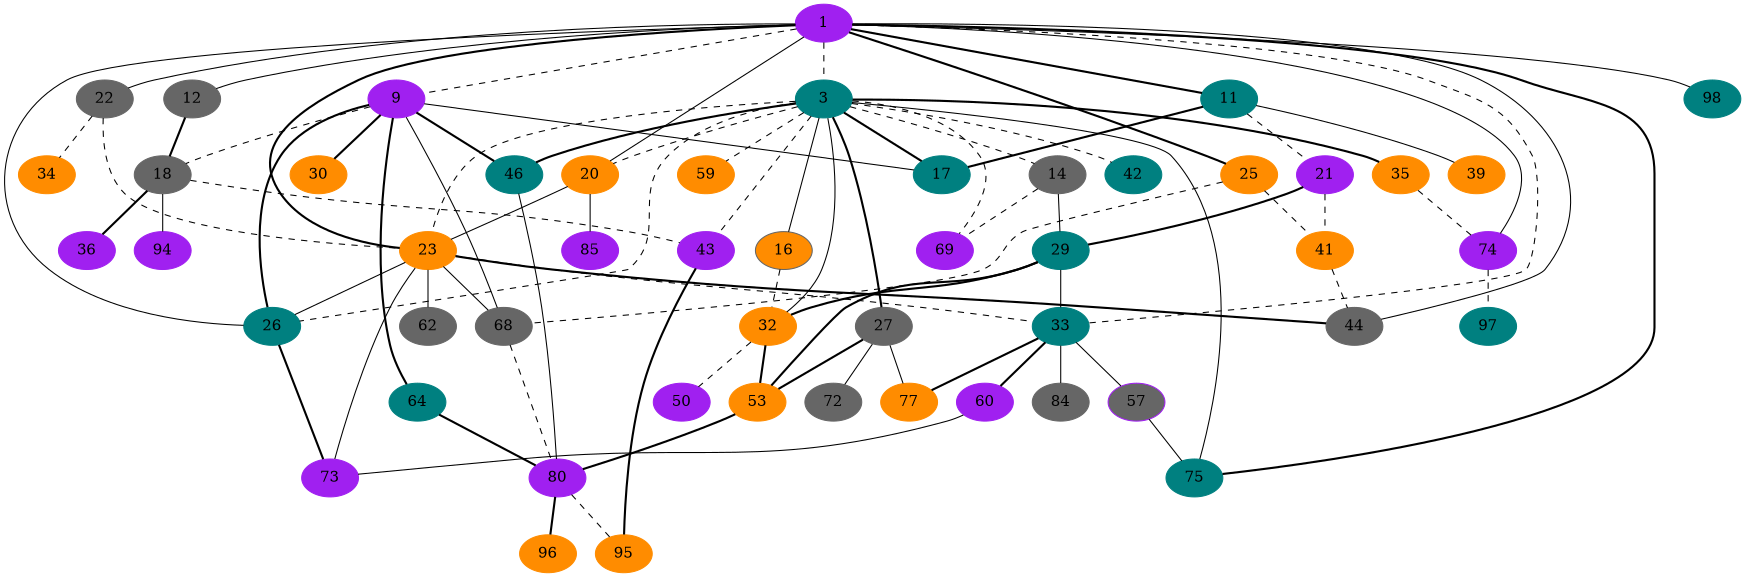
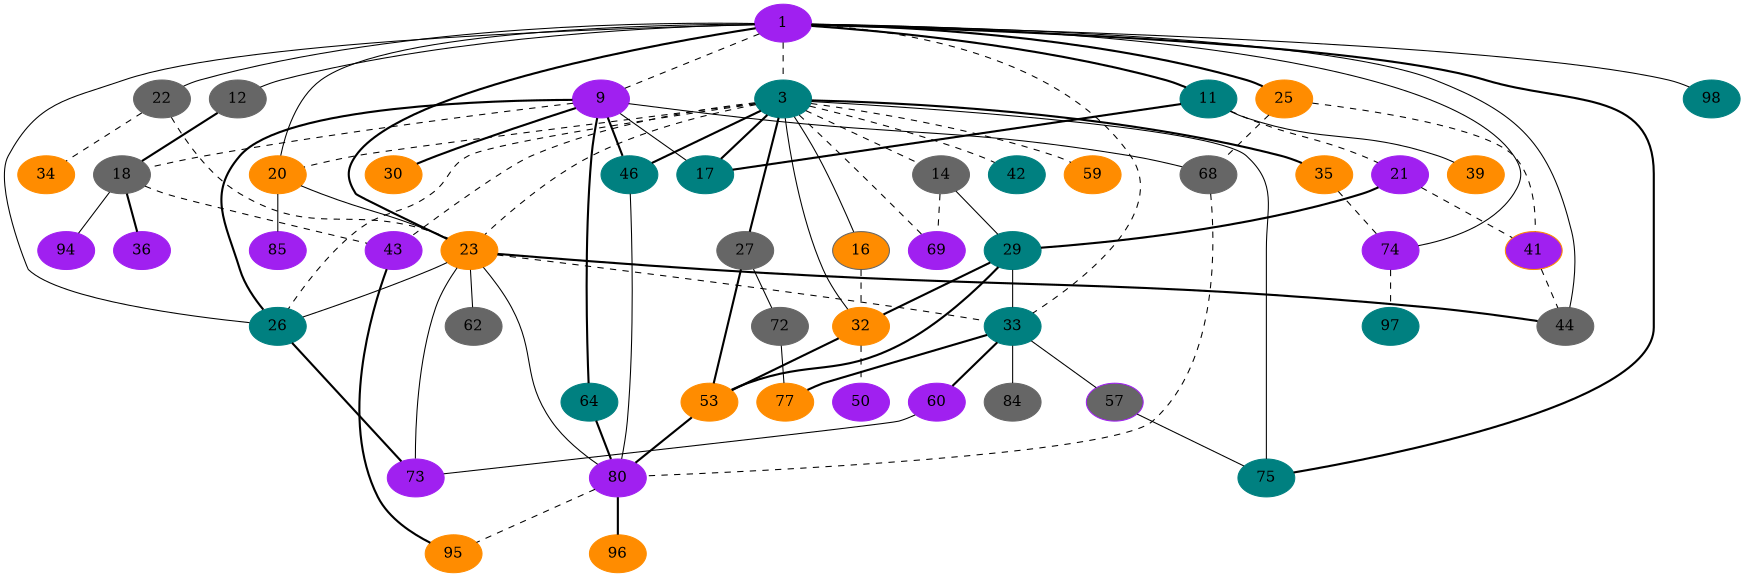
node "41": fillcolor darkorange -> purple
edge "23" -- "68": now "23" -- "80"
edge "27" -- "77": now "72" -- "77"
